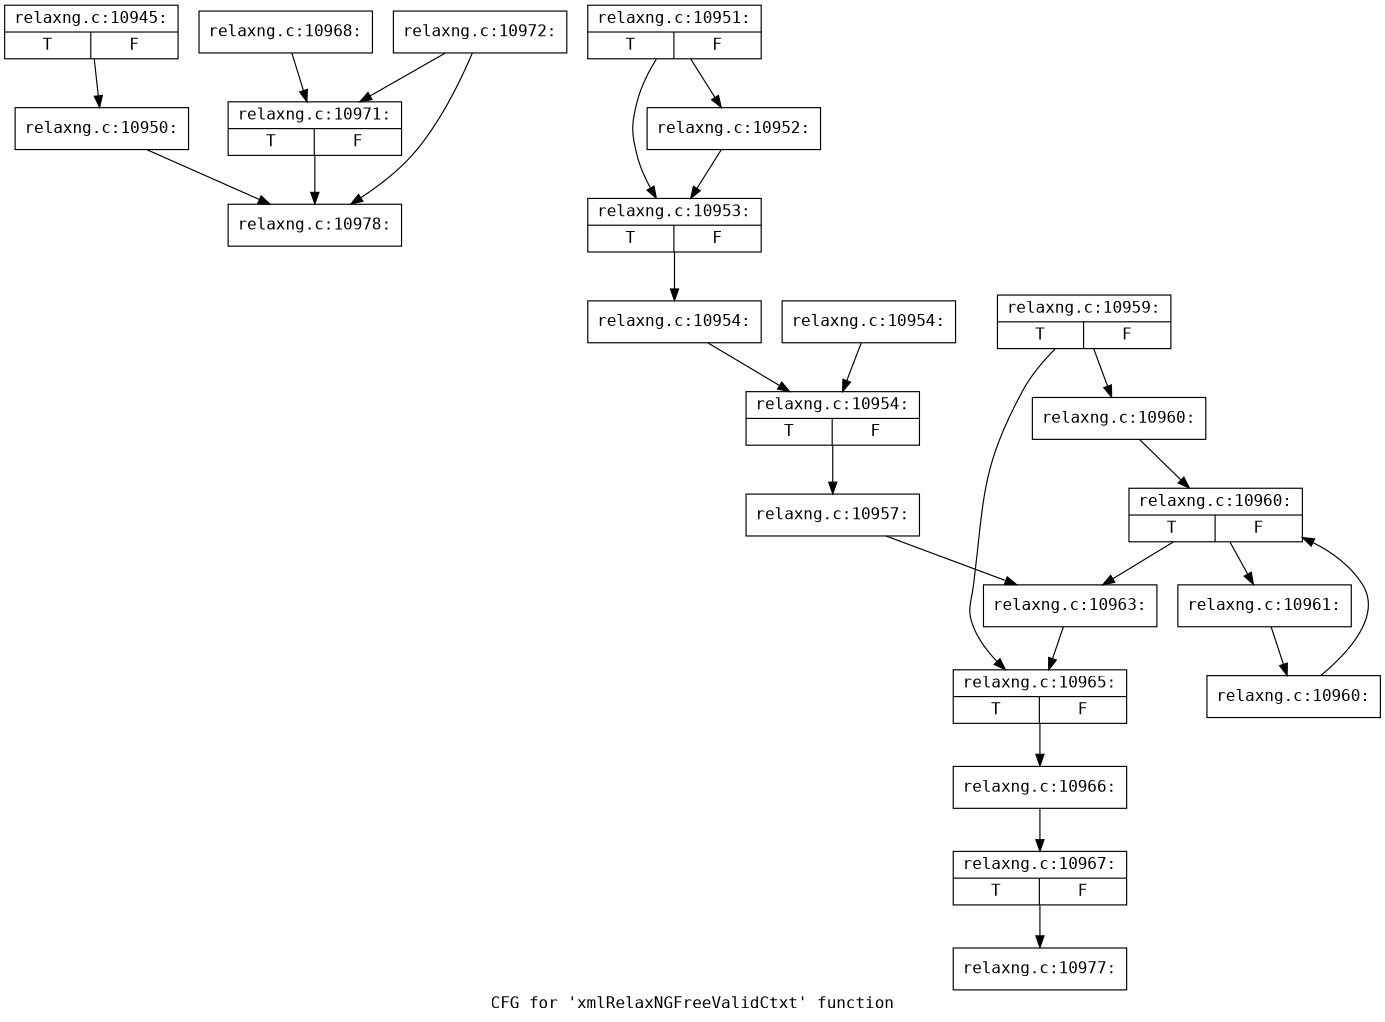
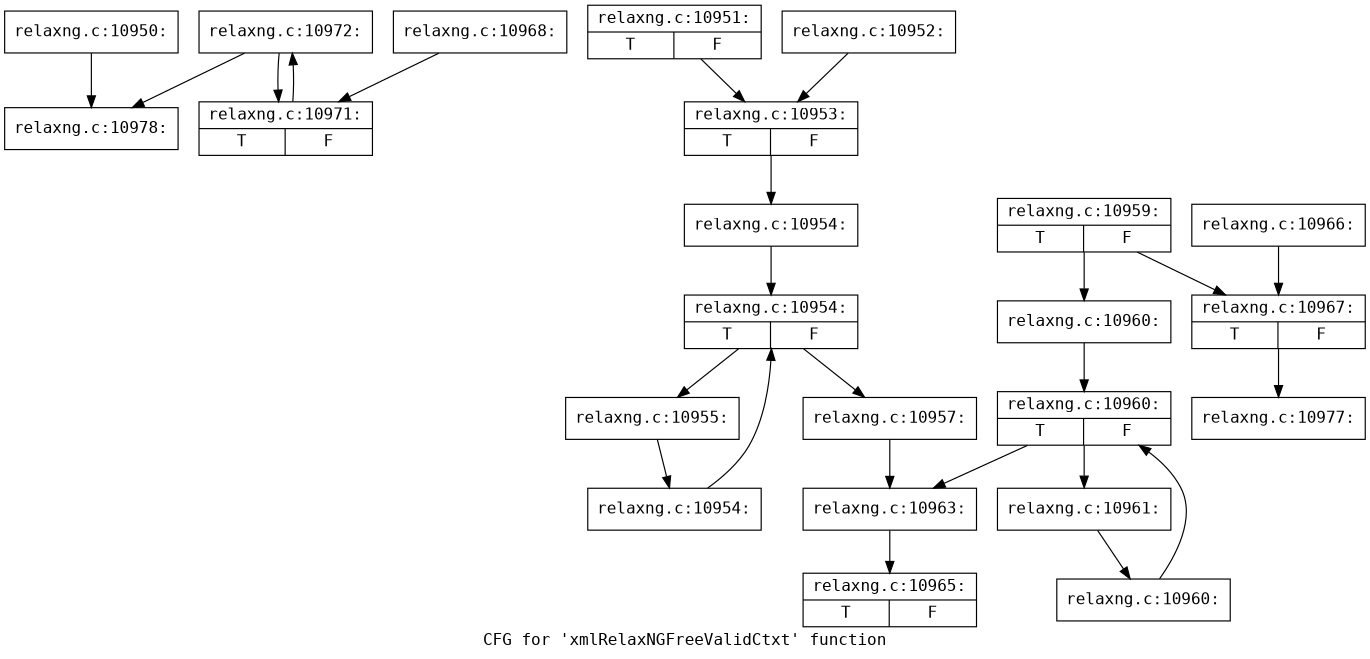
node "relaxng.c:10945:": removed
edge "relaxng.c:10951:" -> "relaxng.c:10952:": removed
edge "relaxng.c:10971:" -> "relaxng.c:10978:": now "relaxng.c:10971:" -> "relaxng.c:10972:"
node "relaxng.c:10955:": added
edge "relaxng.c:10959:" -> "relaxng.c:10965:": now "relaxng.c:10959:" -> "relaxng.c:10967:"
edge "relaxng.c:10965:" -> "relaxng.c:10966:": removed
